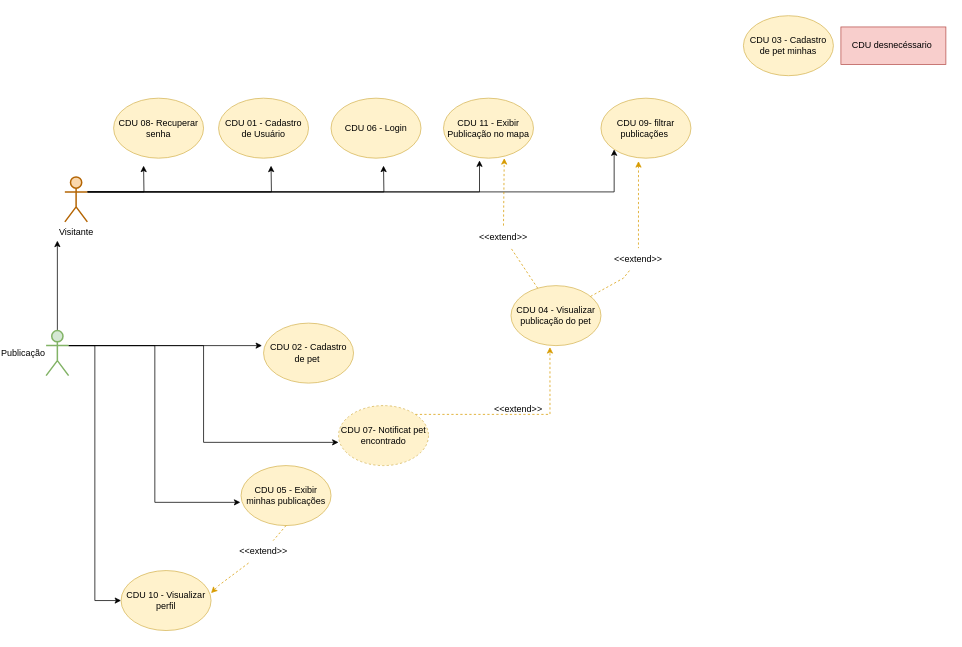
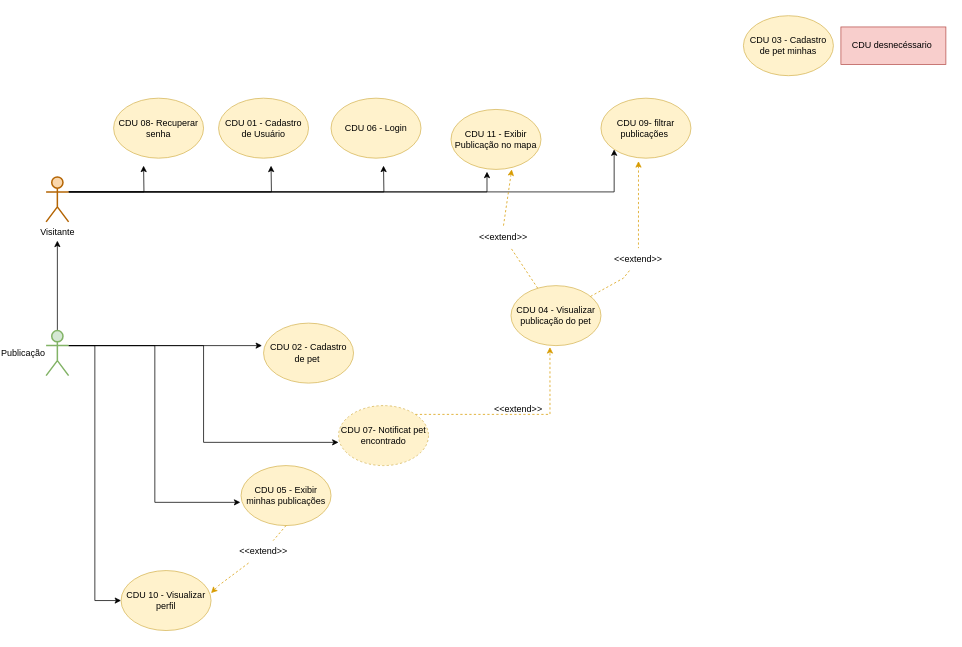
node "CDU 11 - Exibir Publicação no mapa": moved (489, 128) -> (496, 139)
node "Visitante": moved (76, 199) -> (57, 199)
